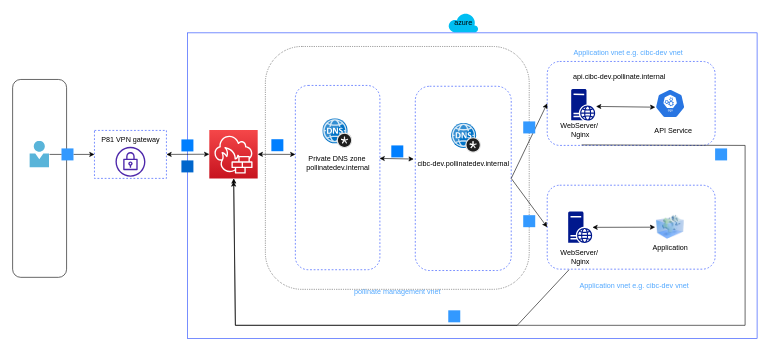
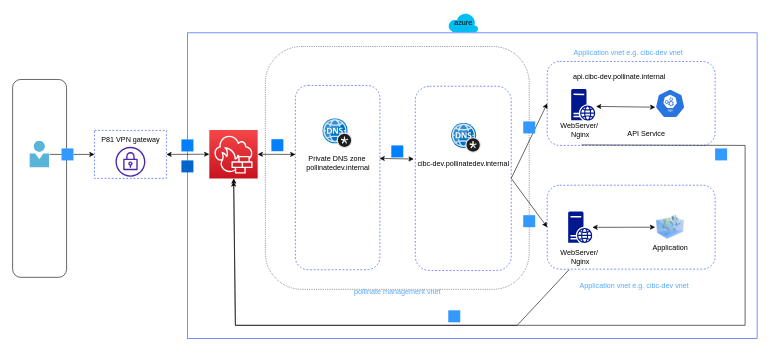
node "API Service": moved (674, 131) -> (647, 134)
